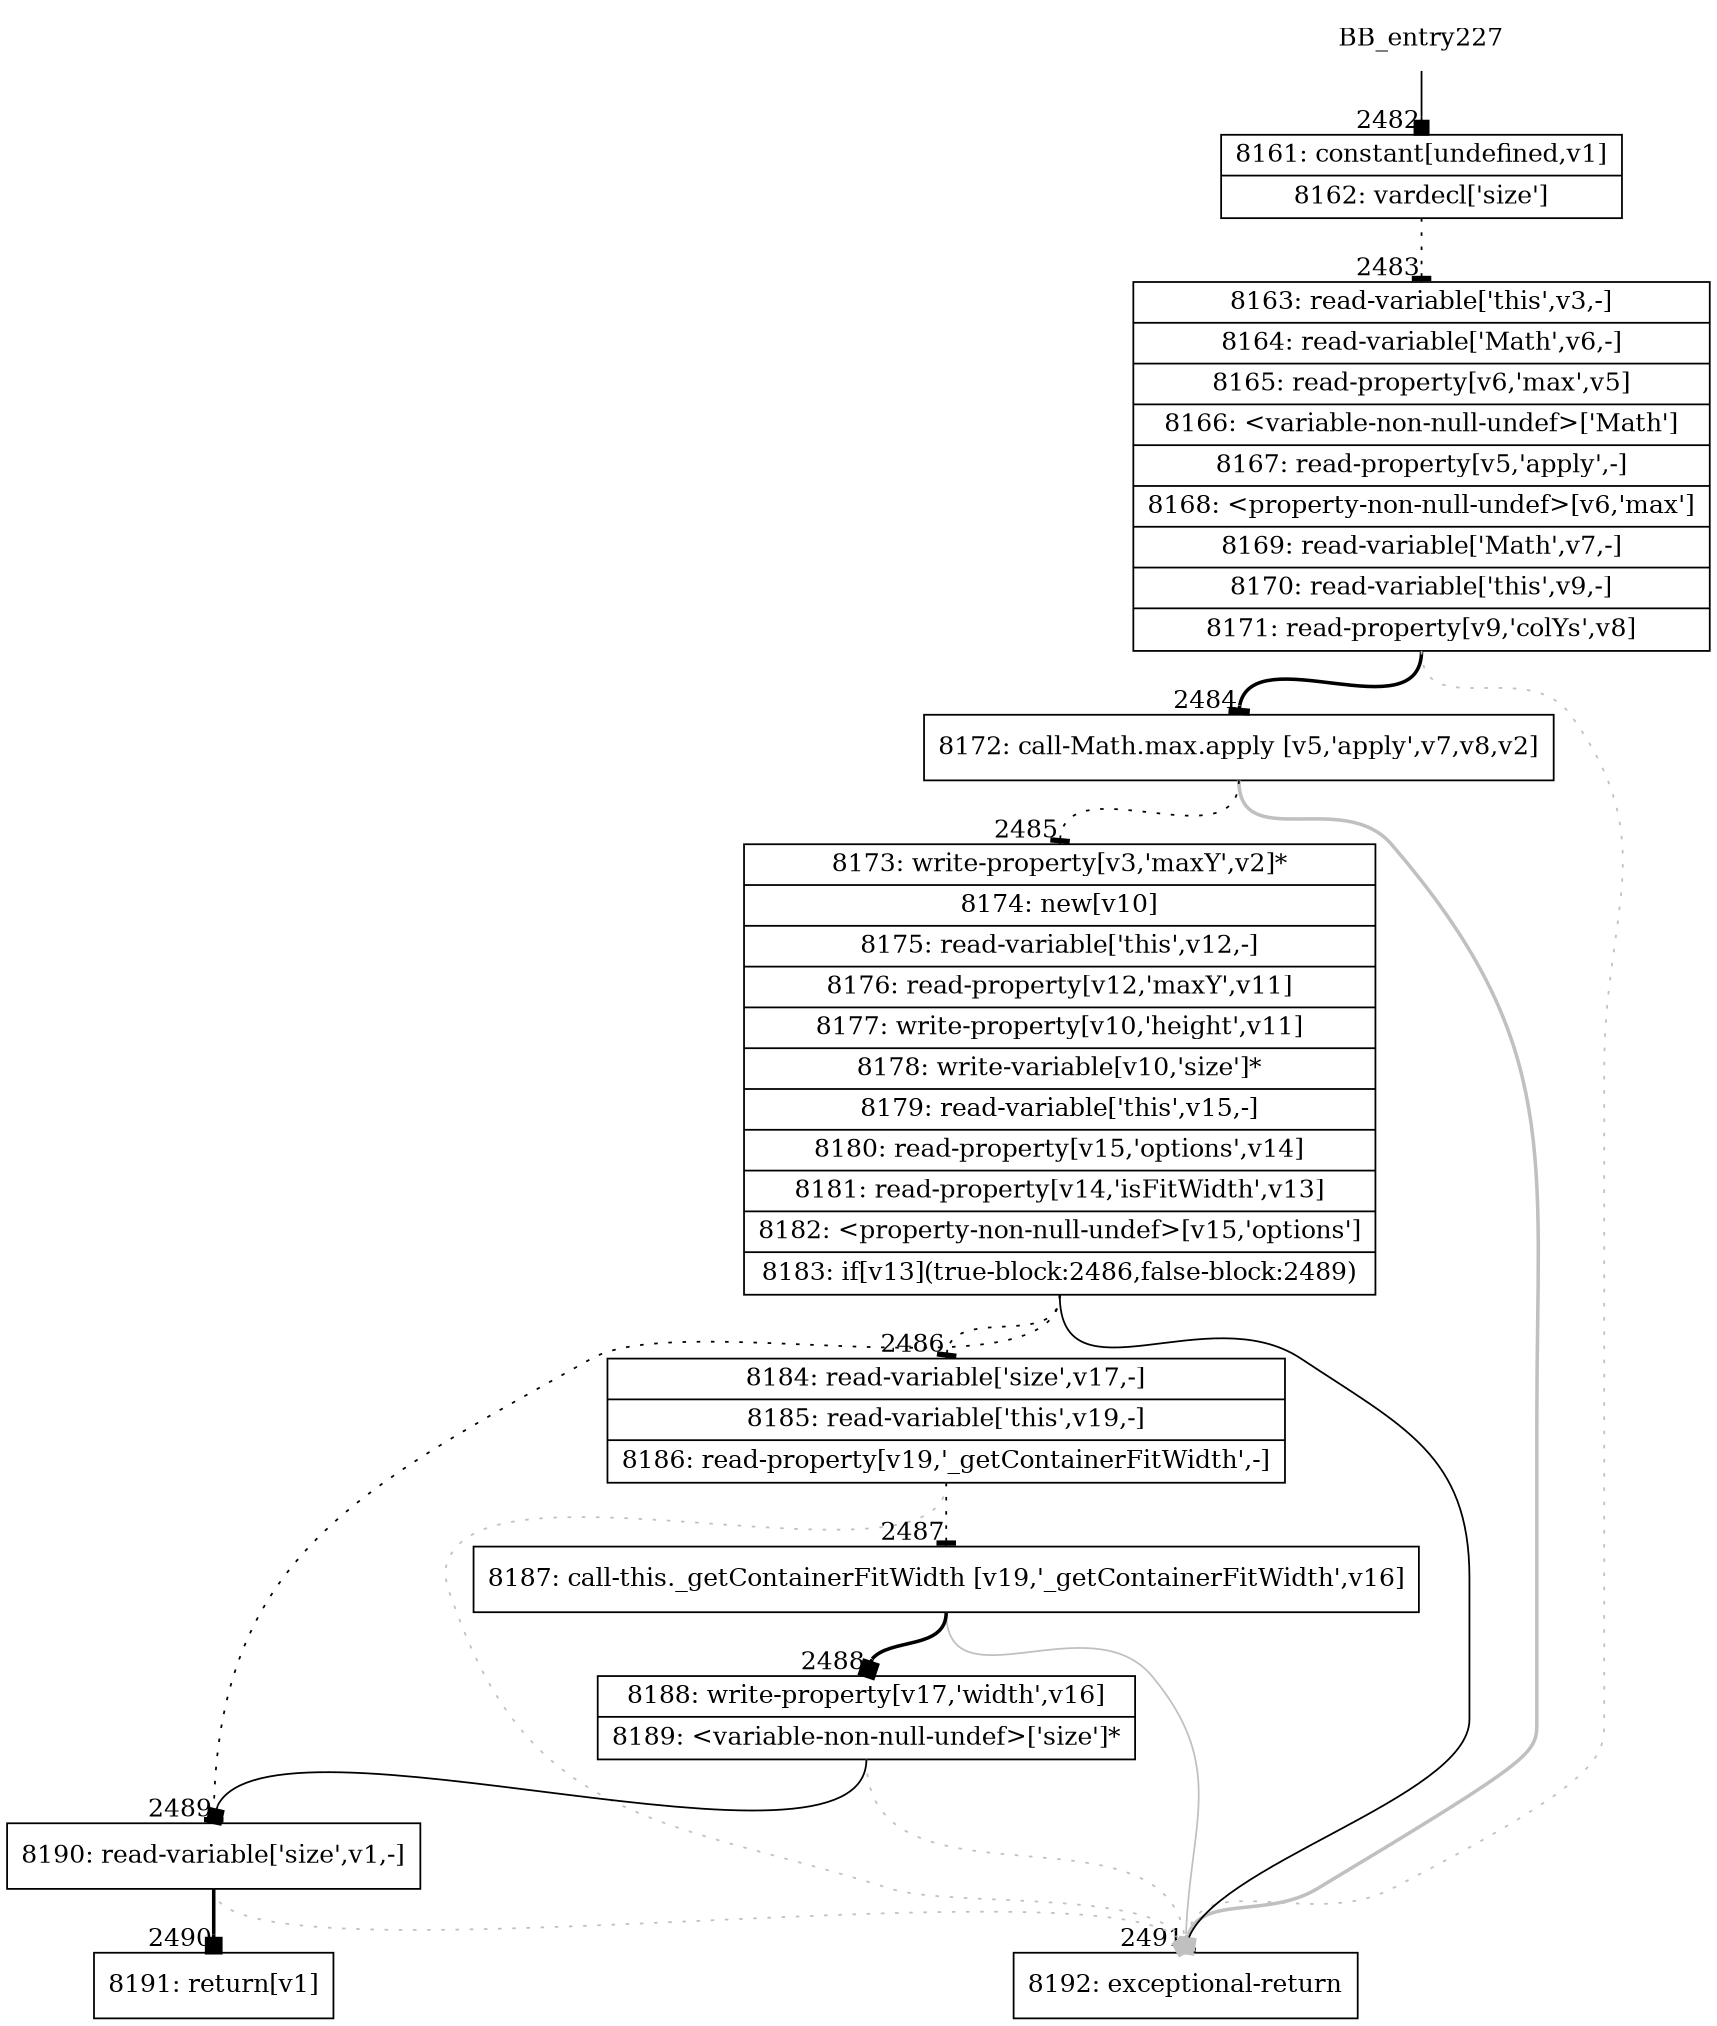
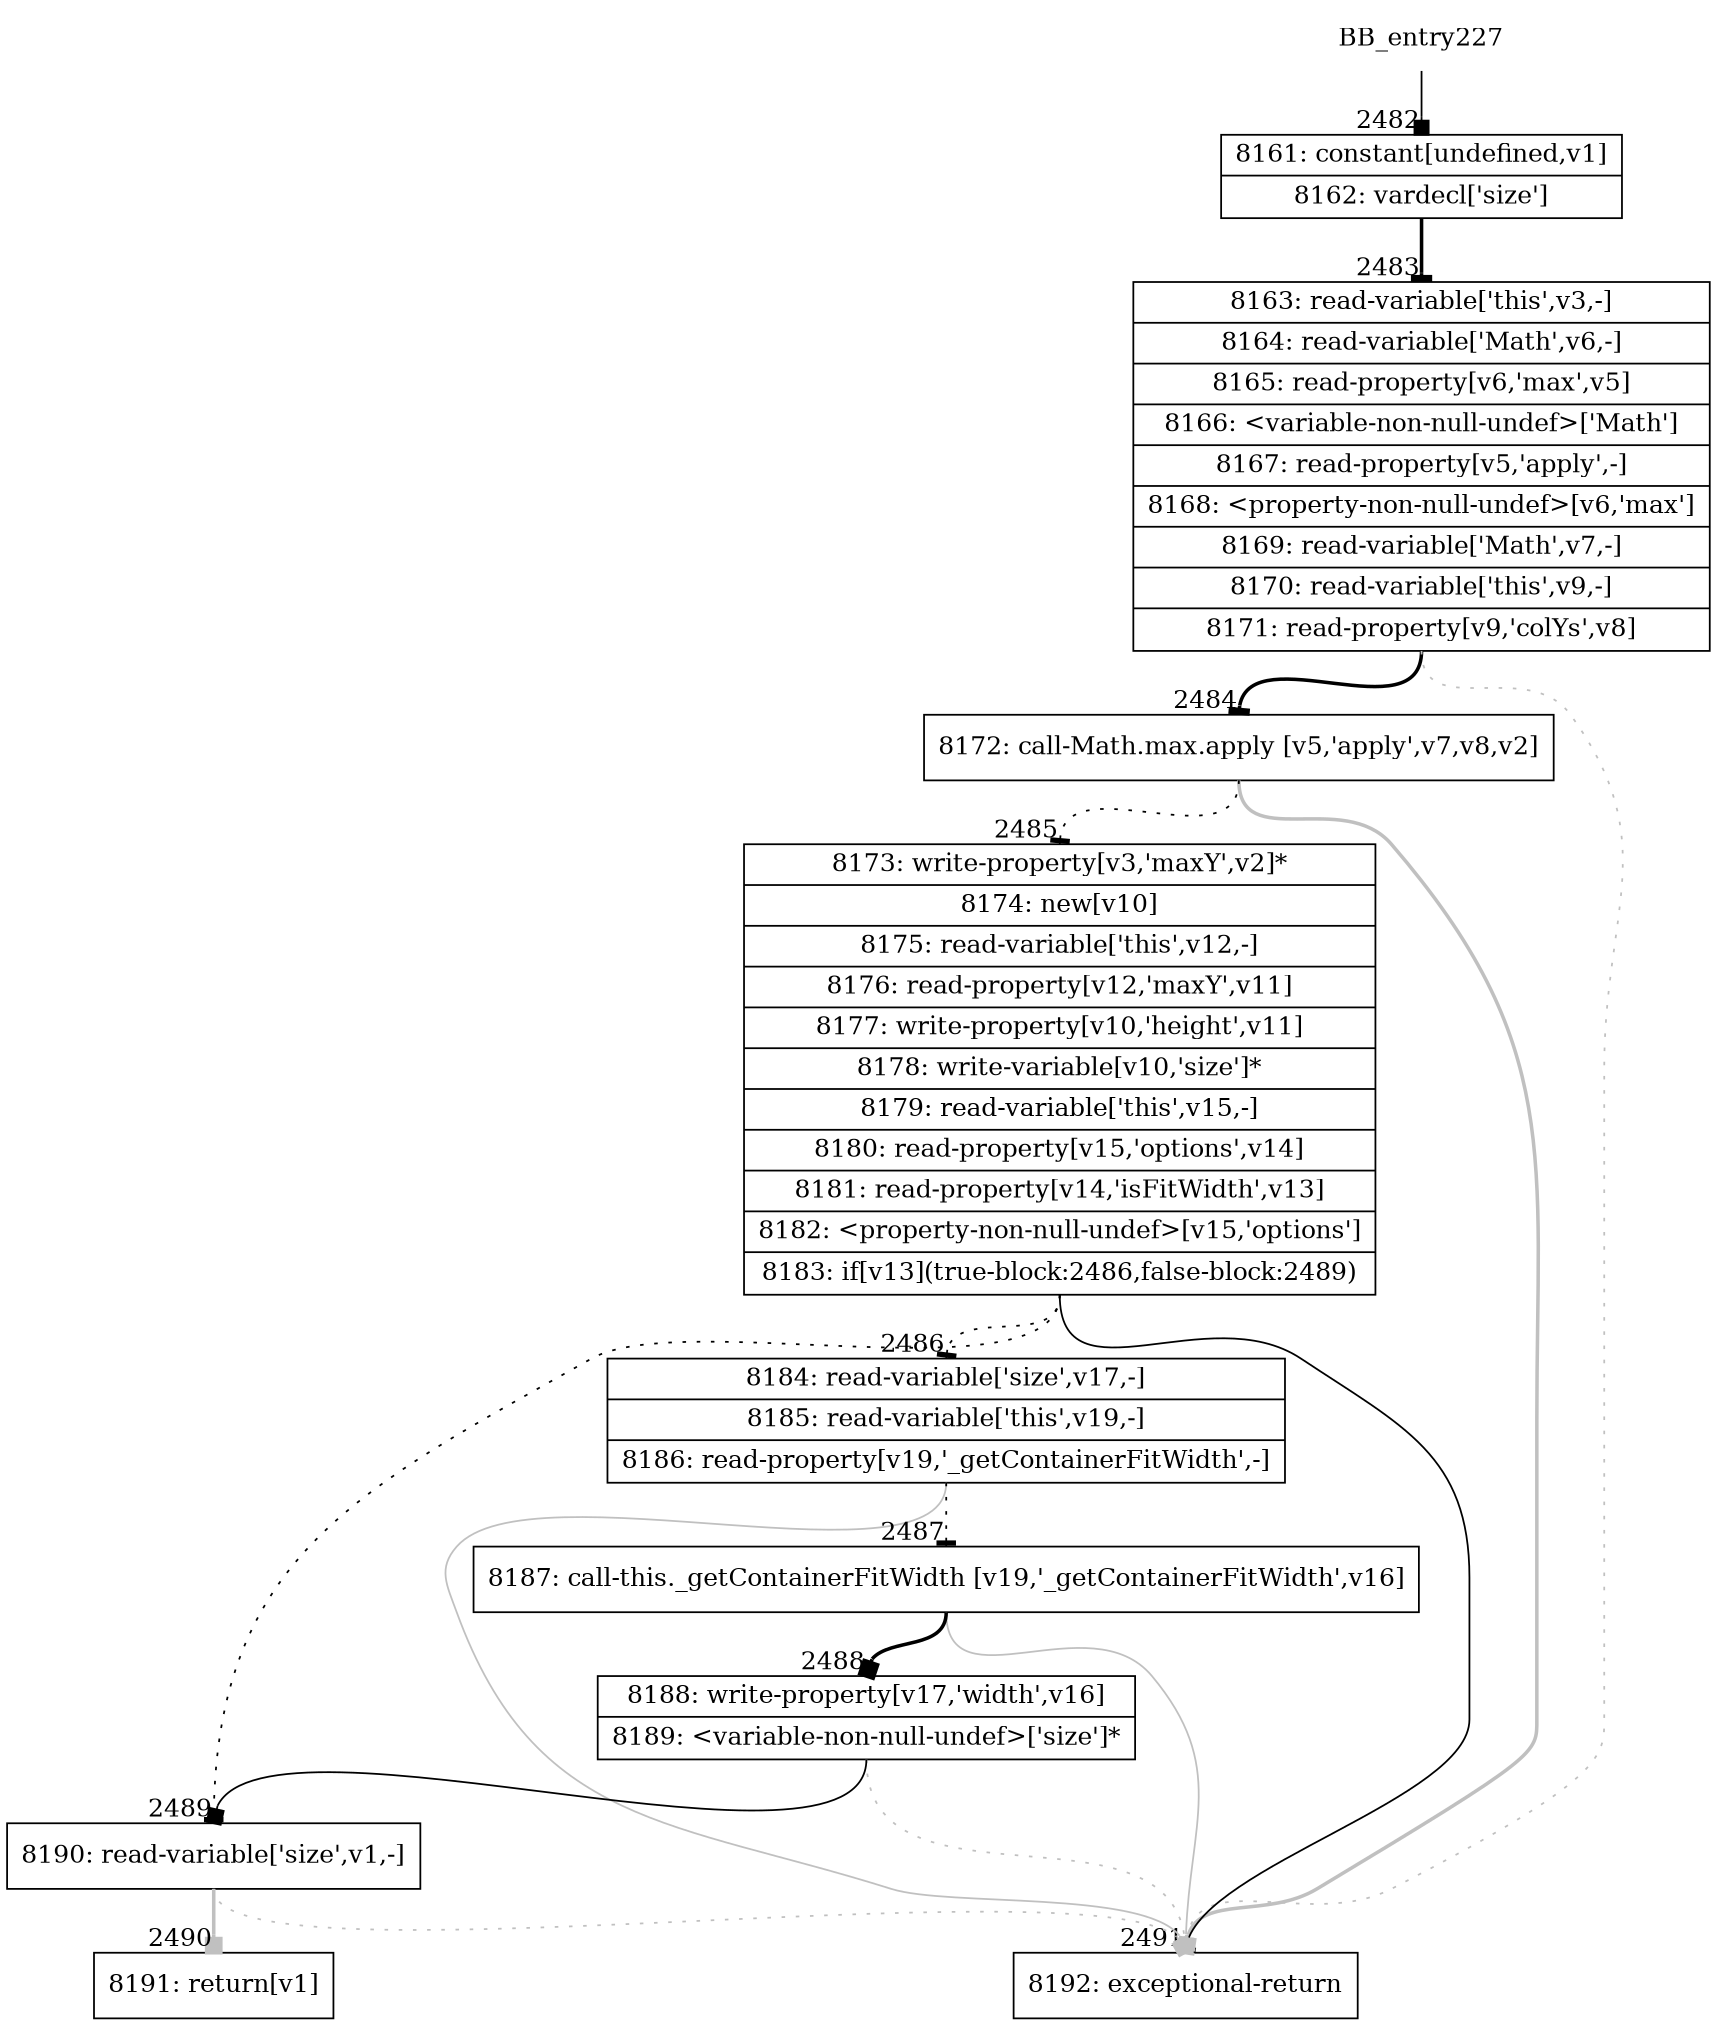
edge "8161: constant[undefined,v1]" -> "8163: read-variable['this',v3,-]": style dotted -> bold
edge "8184: read-variable['size',v17,-]" -> "8192: exceptional-return": style dotted -> solid
edge "8190: read-variable['size',v1,-]" -> "8191: return[v1]": color black -> gray
